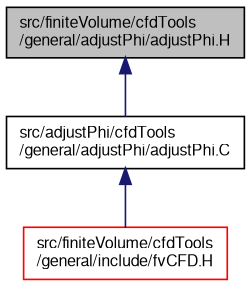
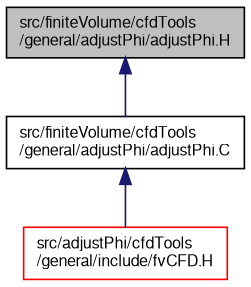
node "src/adjustPhi/cfdTools /general/adjustPhi/adjustPhi.C": label "src/adjustPhi/cfdTools /general/adjustPhi/adjustPhi.C" -> "src/finiteVolume/cfdTools /general/adjustPhi/adjustPhi.C"
node "src/finiteVolume/cfdTools /general/include/fvCFD.H": label "src/finiteVolume/cfdTools /general/include/fvCFD.H" -> "src/adjustPhi/cfdTools /general/include/fvCFD.H"
